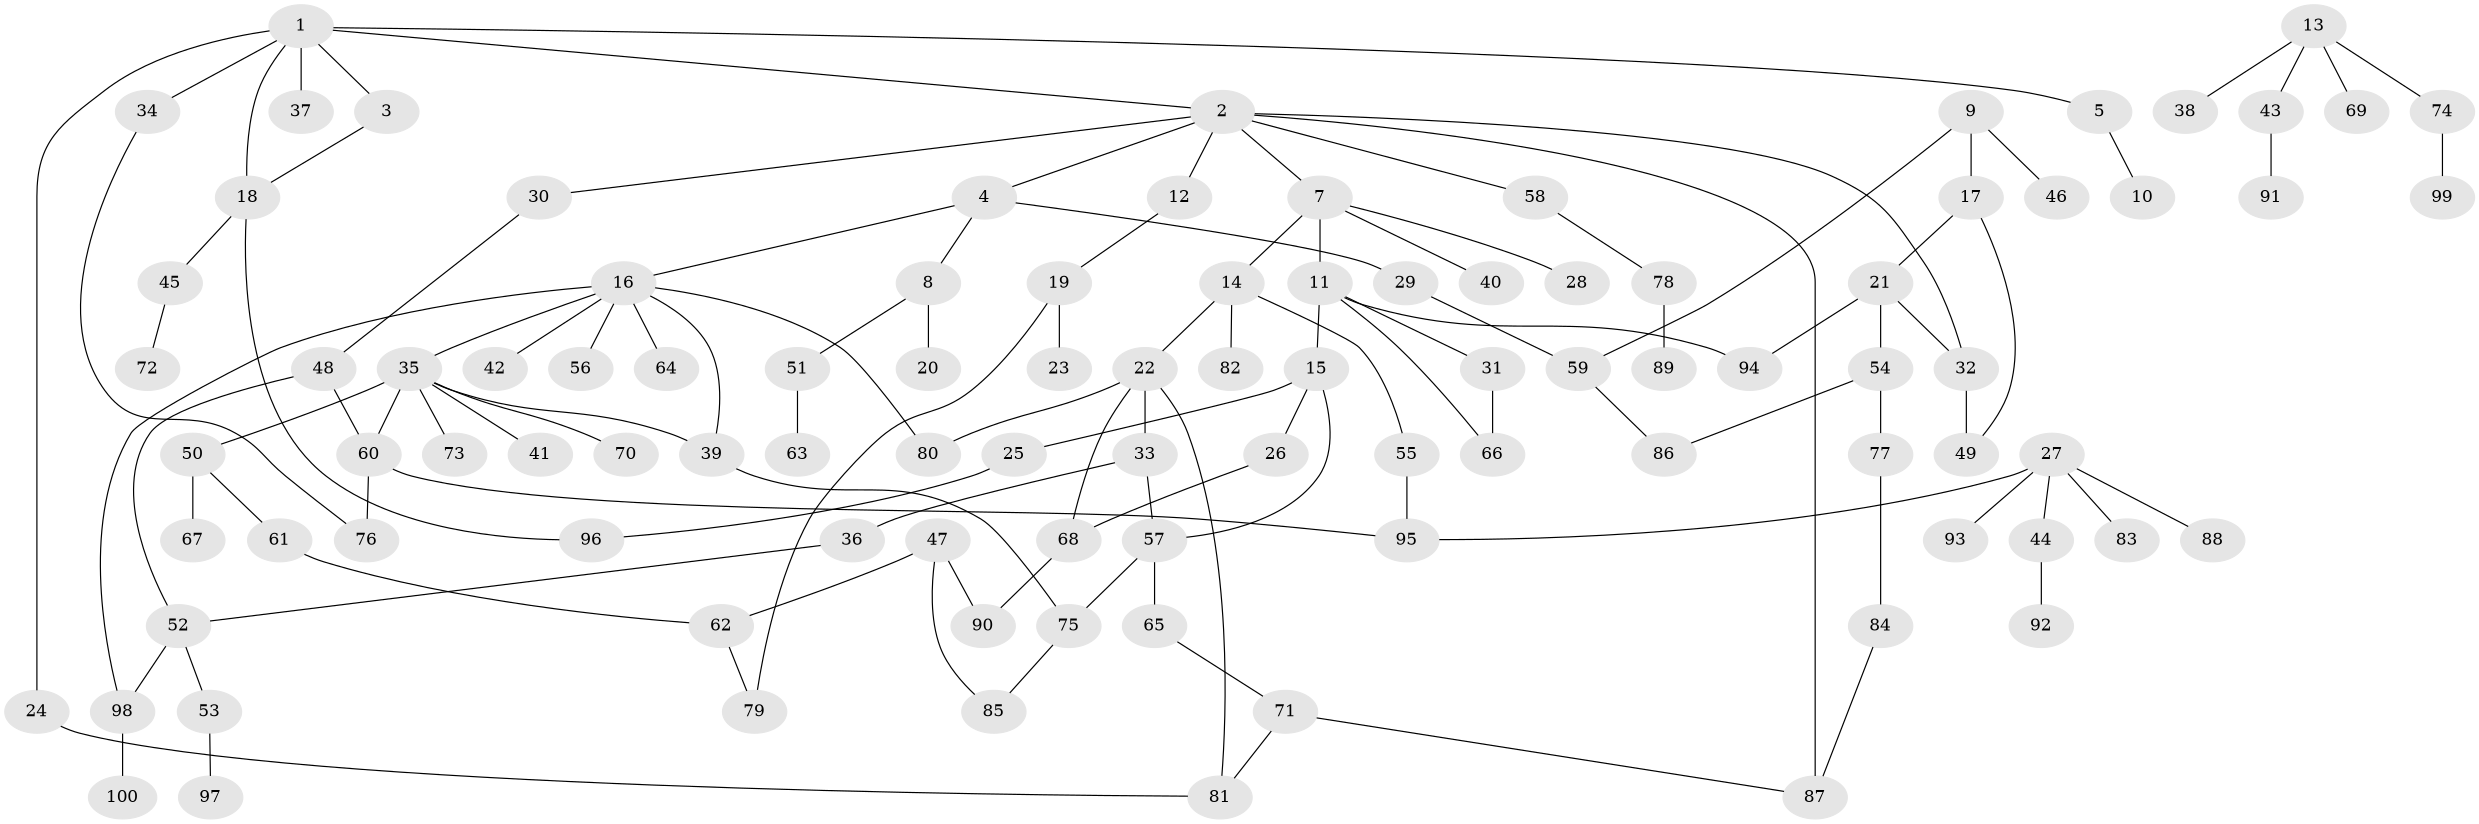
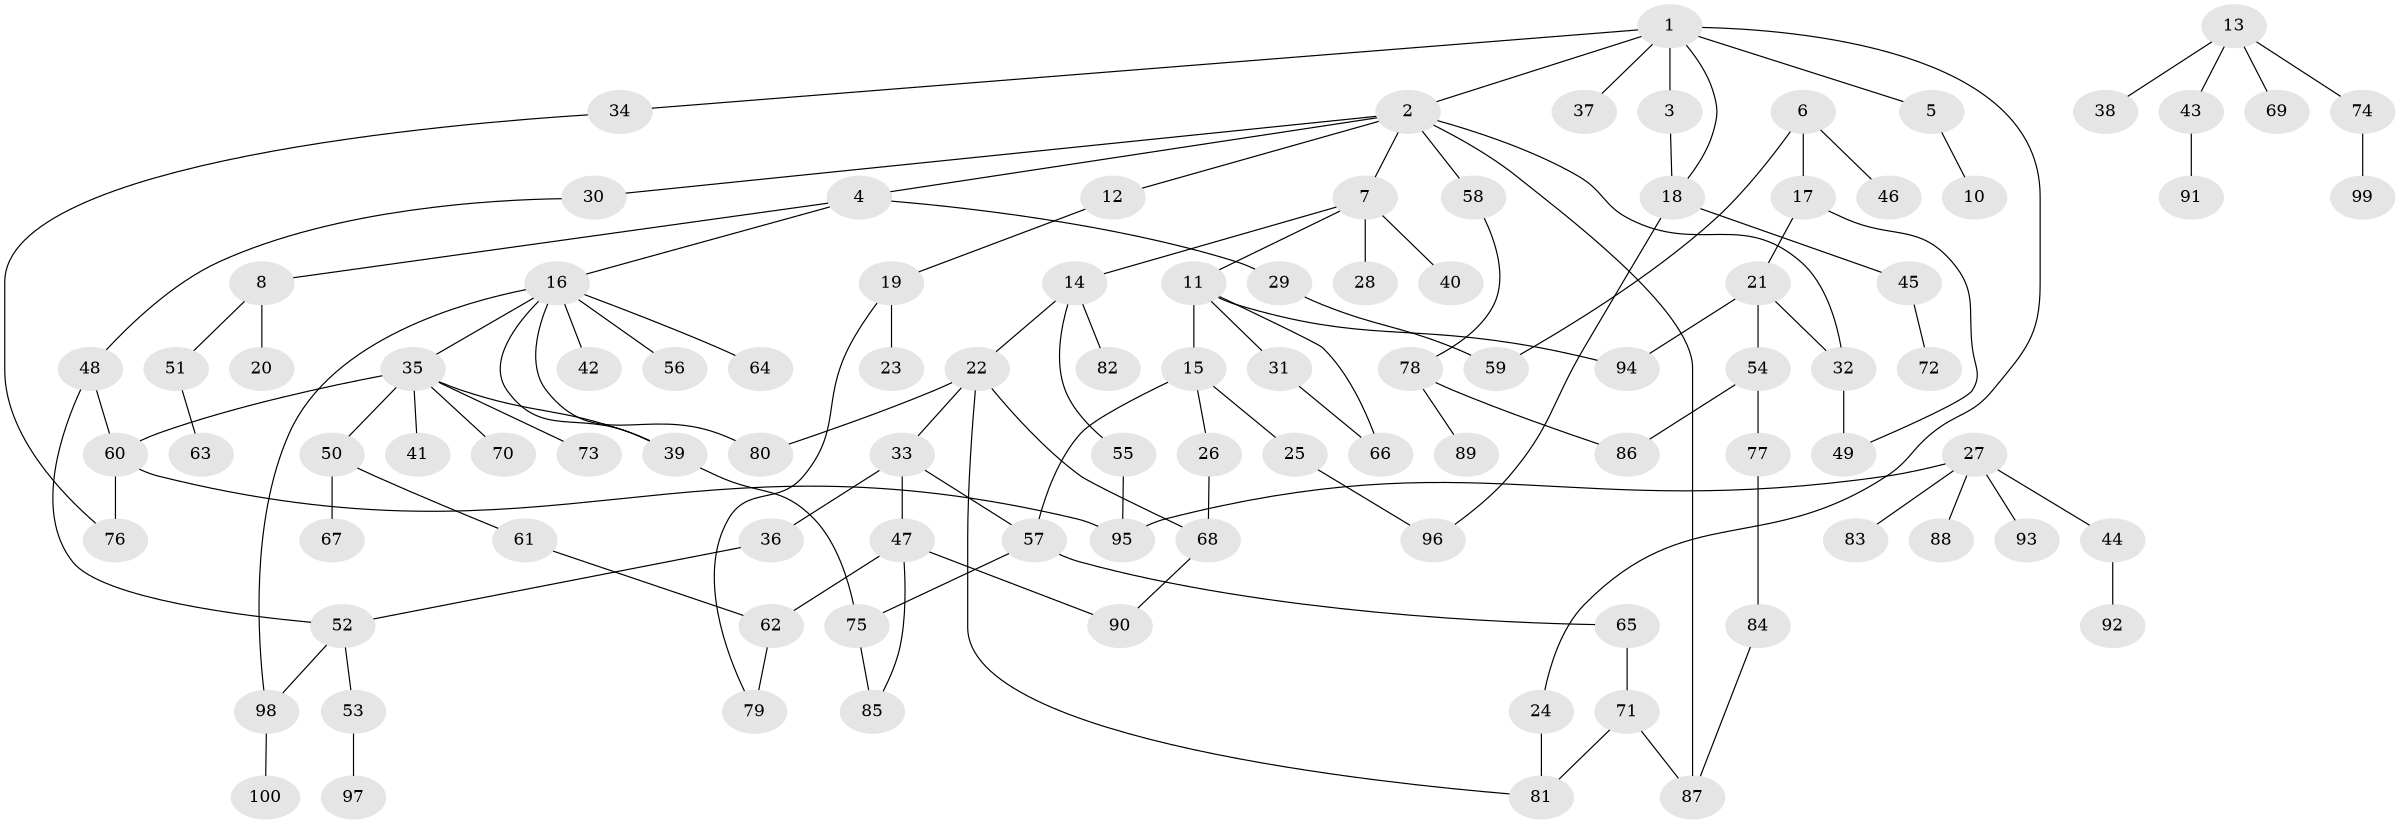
node "9": label "9" -> "6"
edge "59" -- "86": now "78" -- "86"
edge "33" -- "47": added
